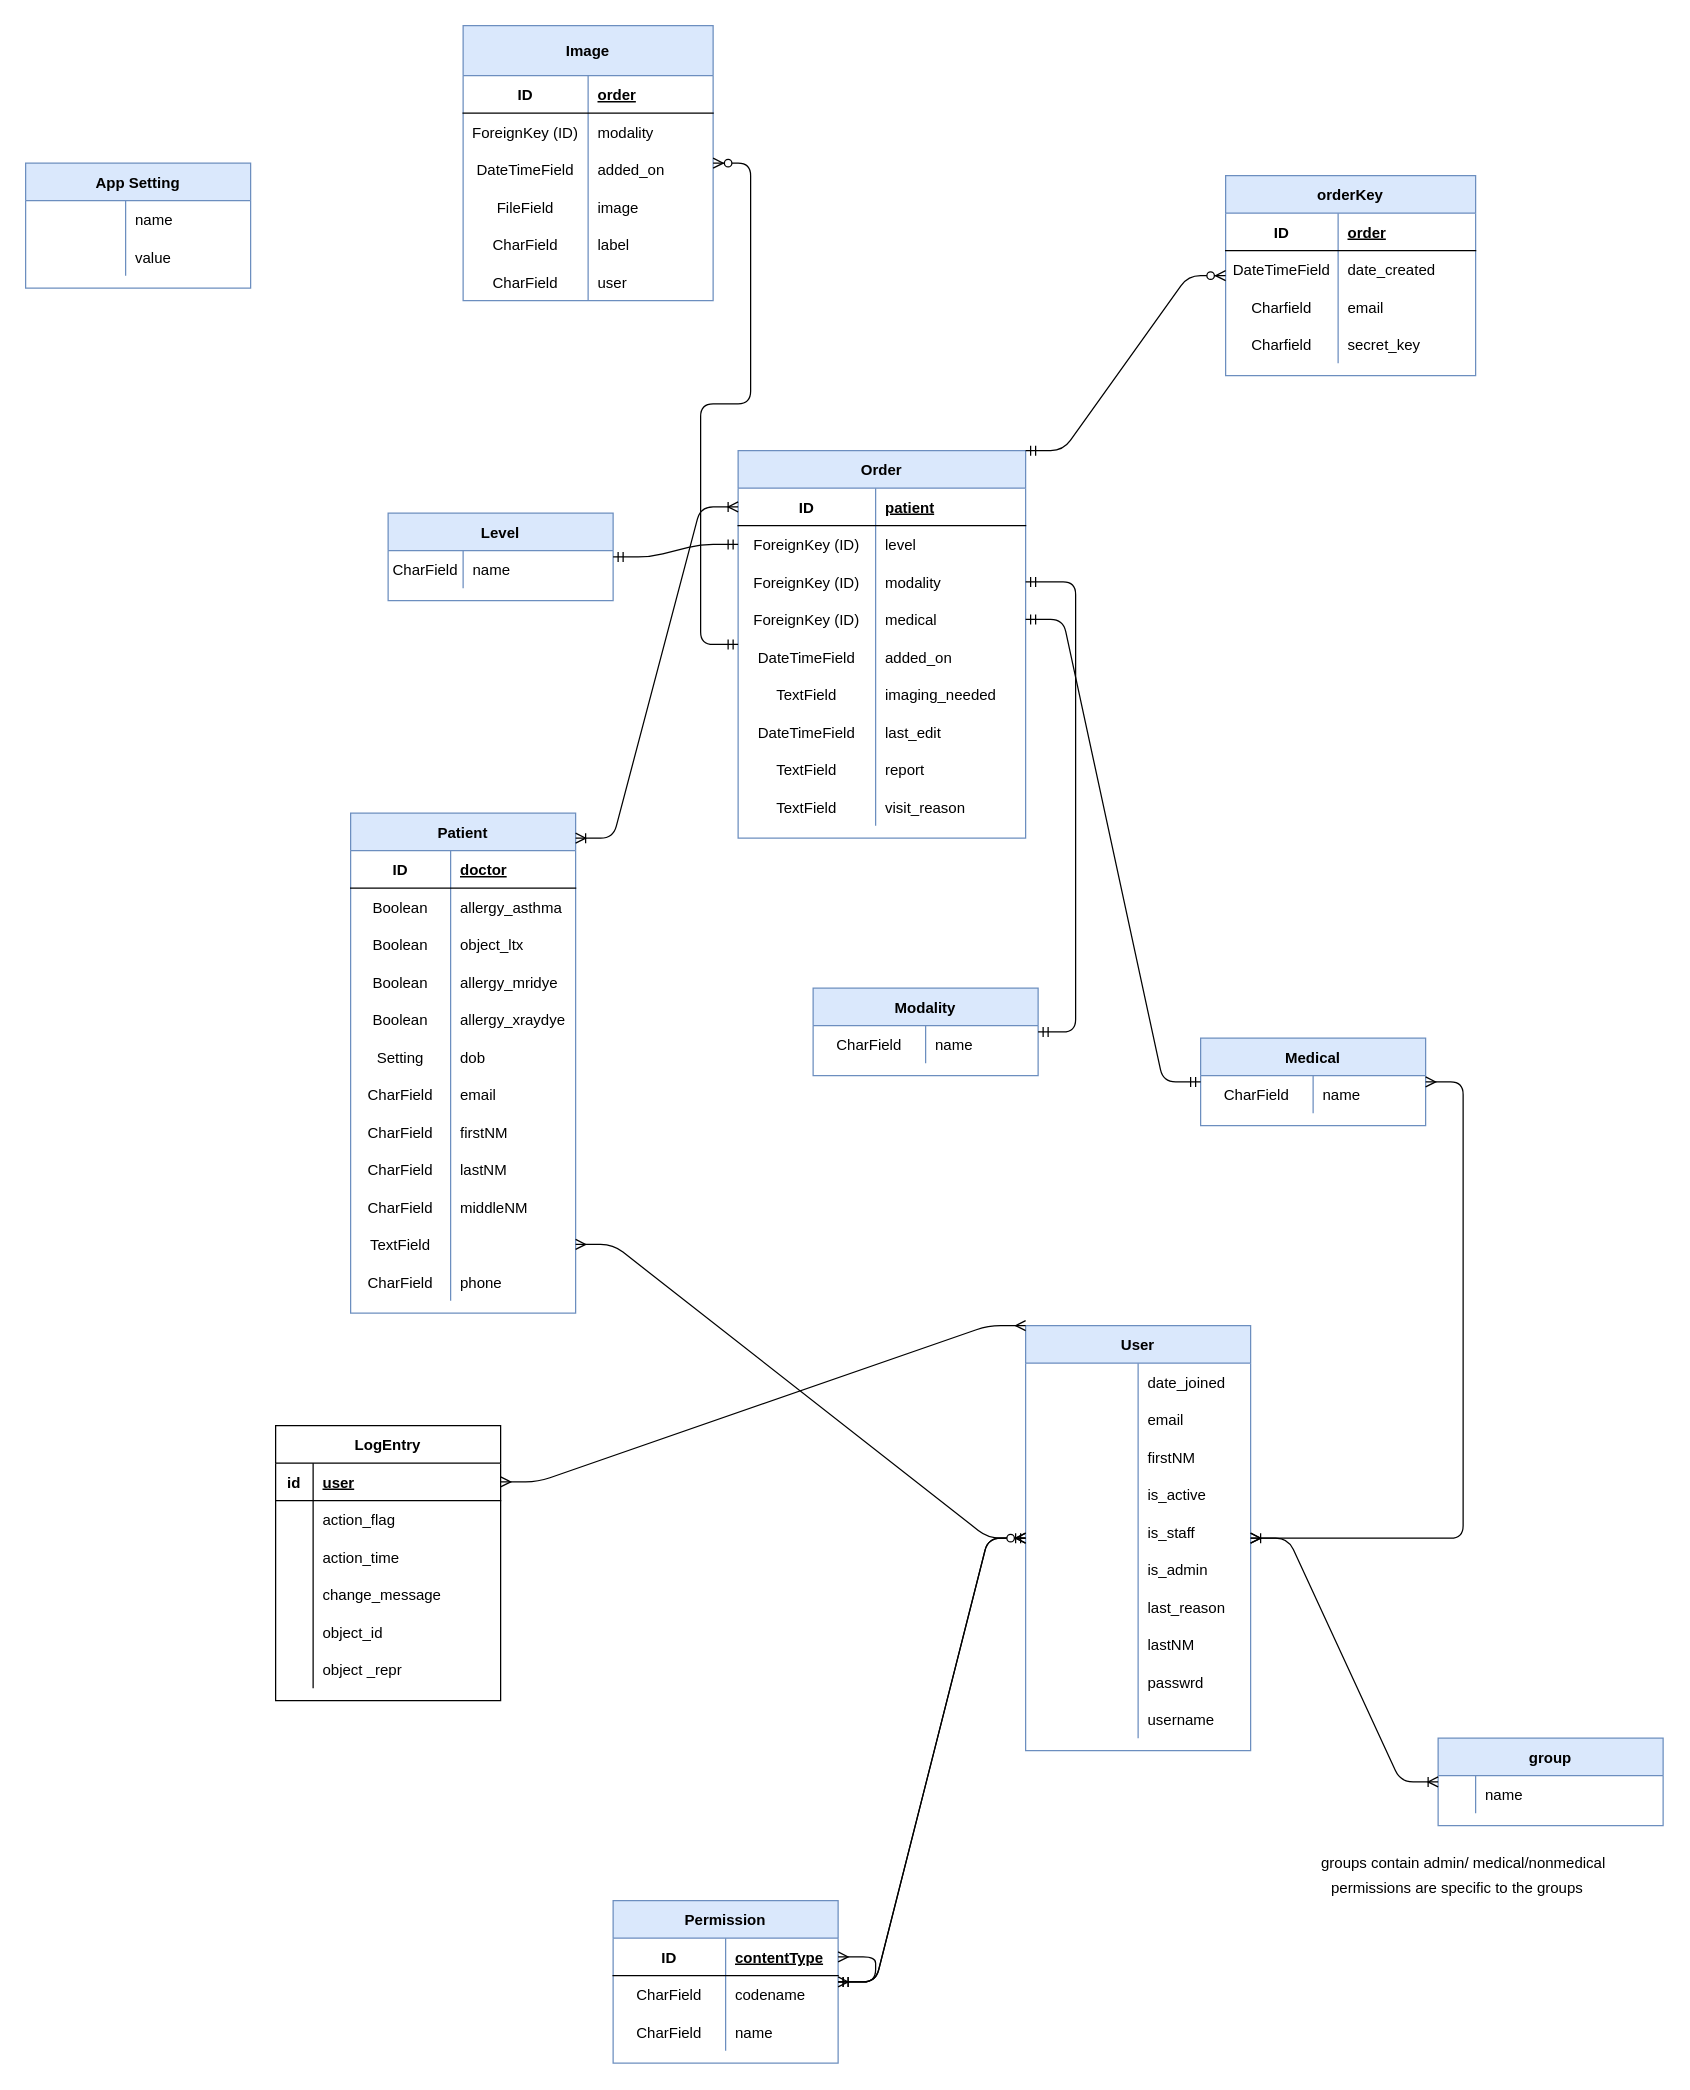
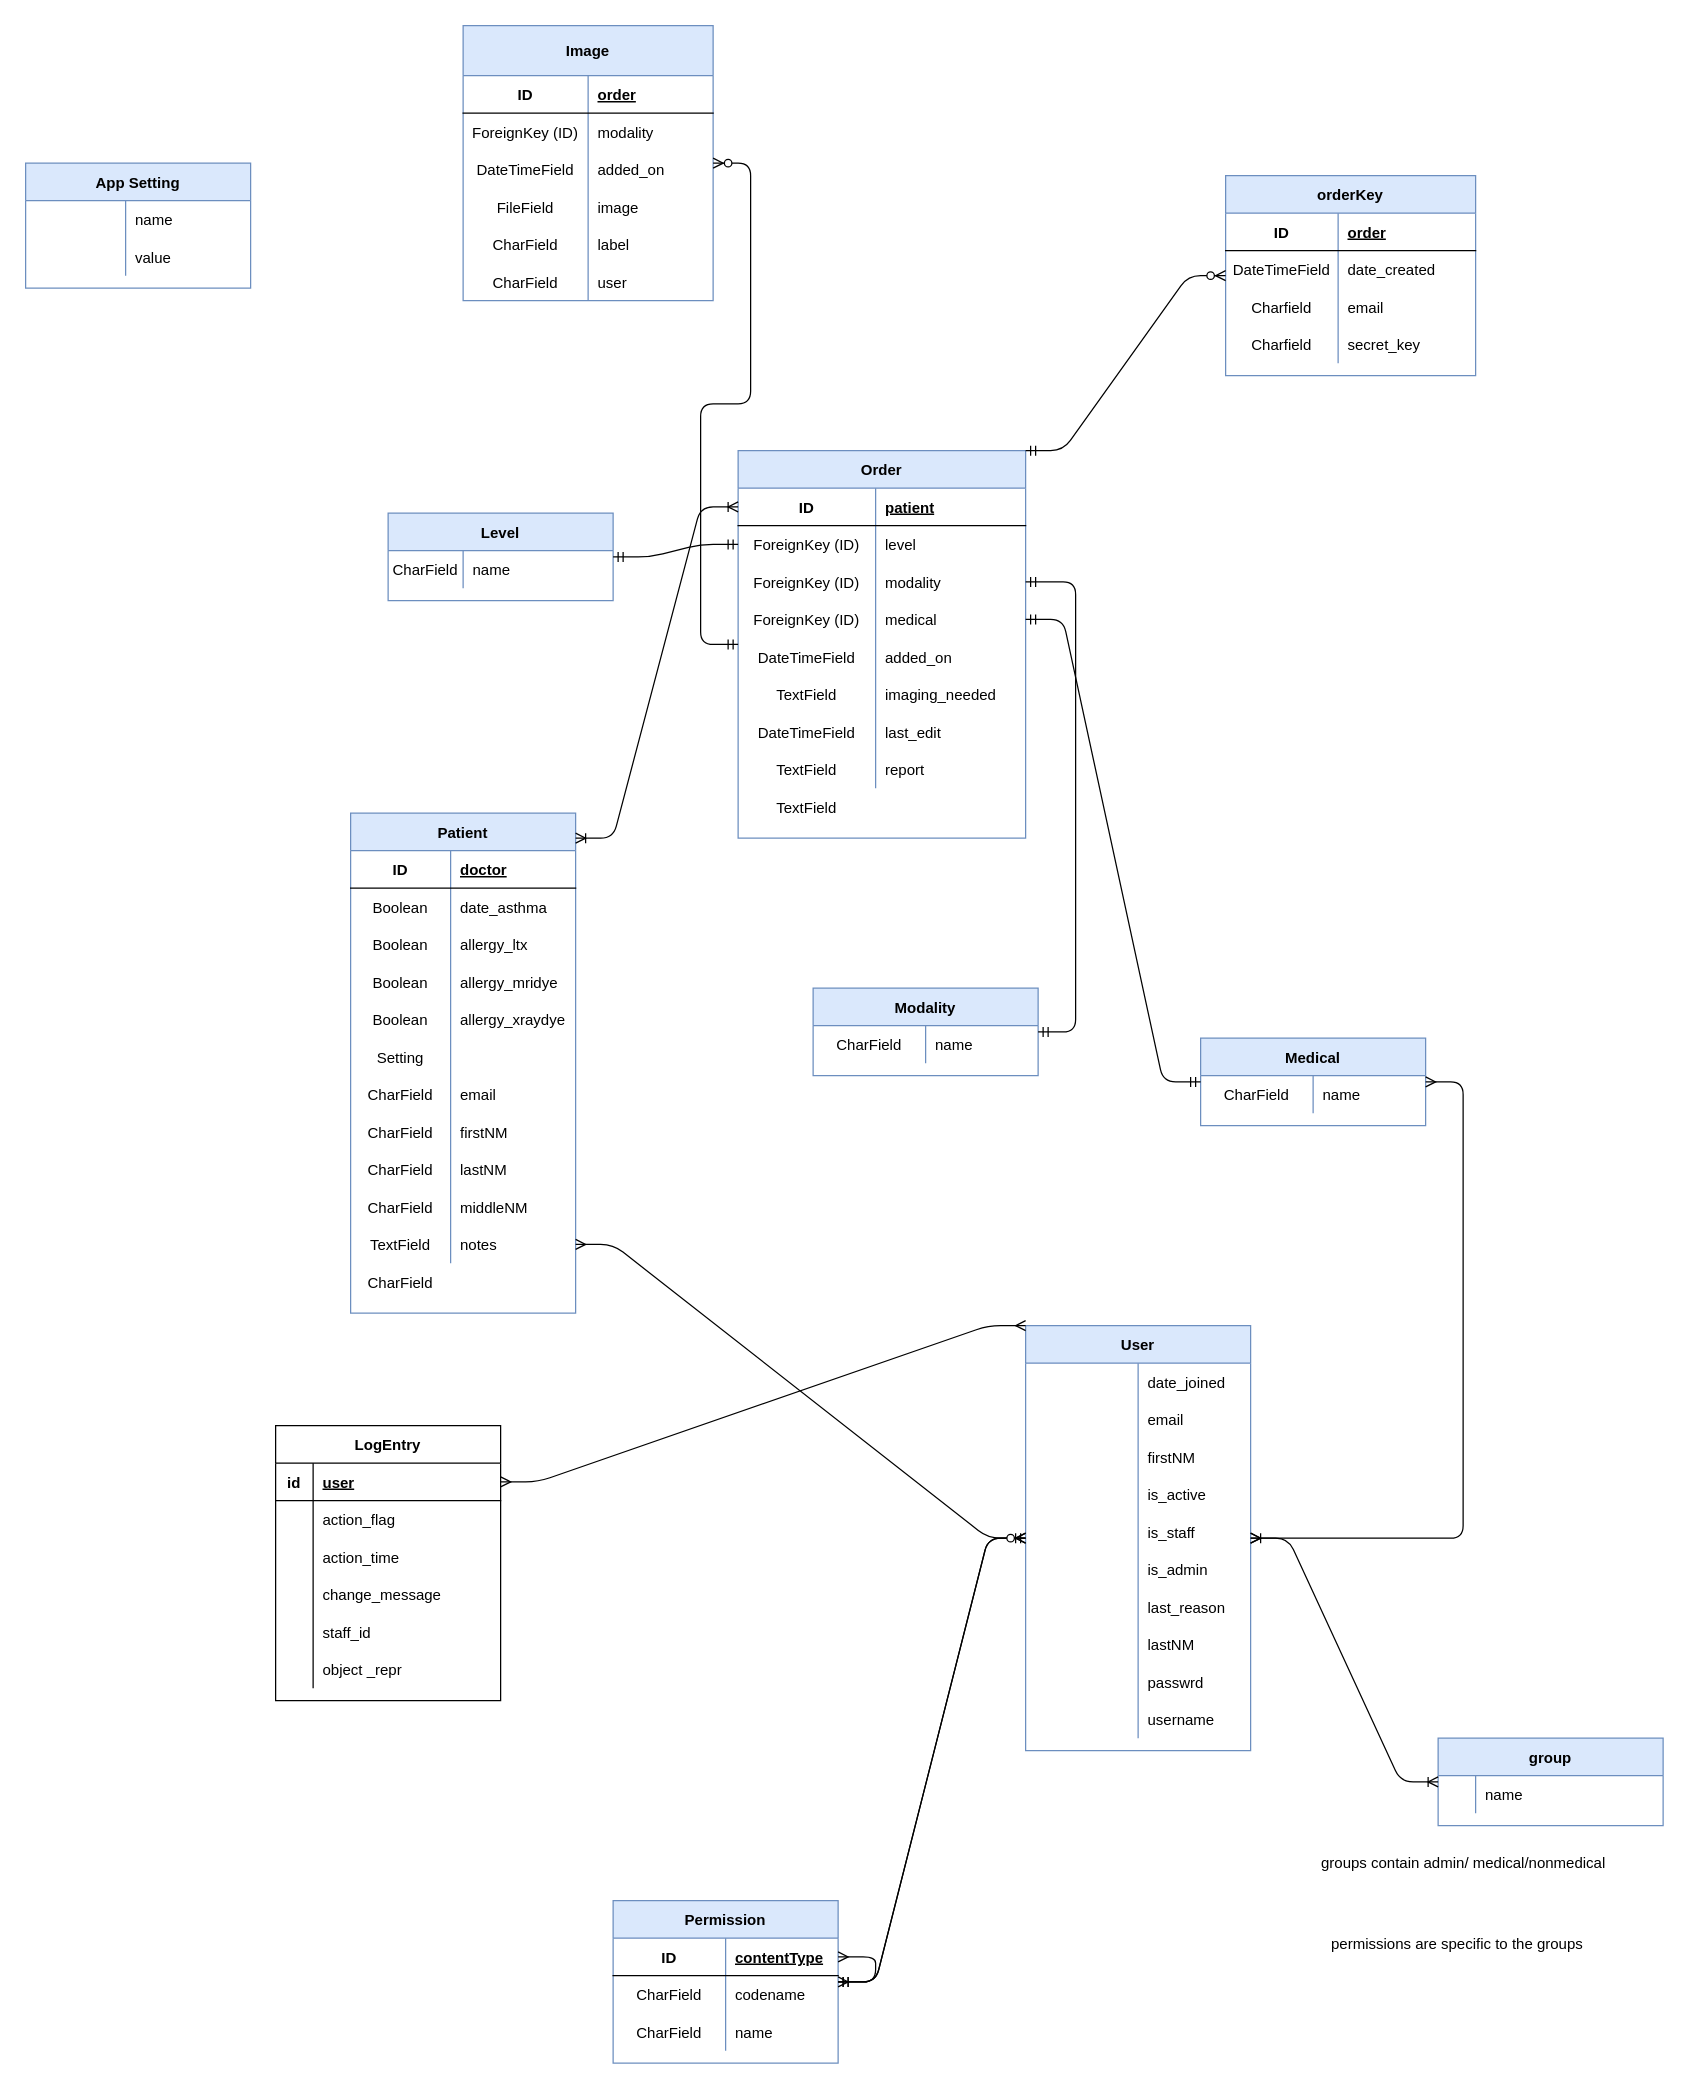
node "visit_reason": removed
node "allergy_asthma": label "allergy_asthma" -> "date_asthma"
node "object_ltx": label "object_ltx" -> "allergy_ltx"
node "dob": removed
node "notes": added
node "phone": removed
node "object_id": label "object_id" -> "staff_id"
node "permissions are specific to the groups": moved (1457, 1888) -> (1457, 1944)
